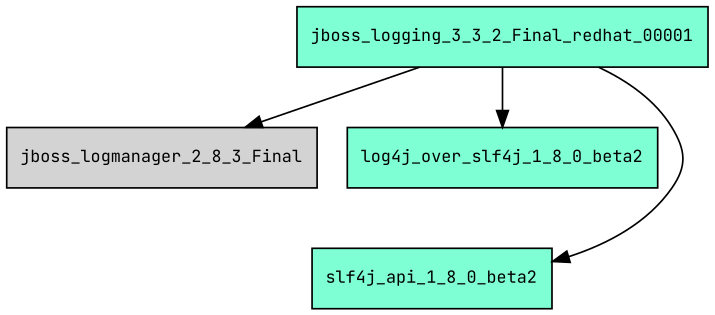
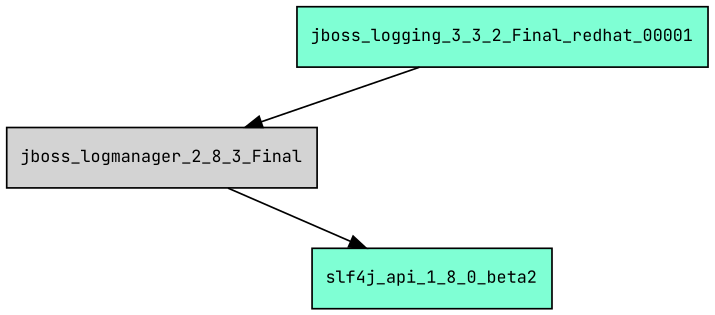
node "log4j_over_slf4j_1_8_0_beta2": removed
edge "jboss_logging_3_3_2_Final_redhat_00001" -> "slf4j_api_1_8_0_beta2": now "jboss_logmanager_2_8_3_Final" -> "slf4j_api_1_8_0_beta2"
